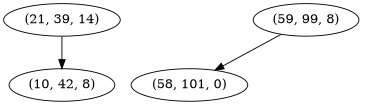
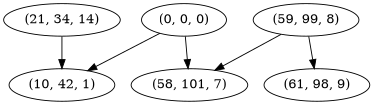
node "(21, 39, 14)": label "(21, 39, 14)" -> "(21, 34, 14)"
node "(0, 0, 0)": added
node "(10, 42, 8)": label "(10, 42, 8)" -> "(10, 42, 1)"
node "(58, 101, 0)": label "(58, 101, 0)" -> "(58, 101, 7)"
node "(61, 98, 9)": added
